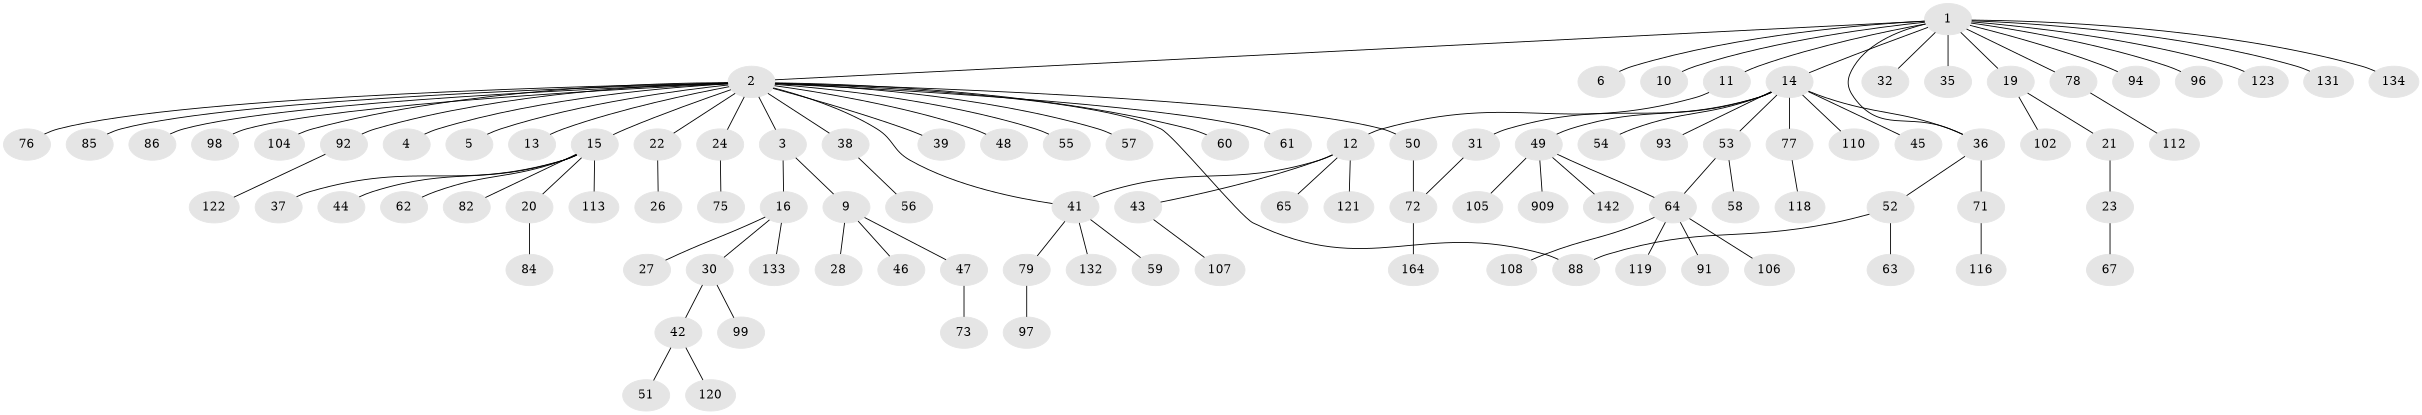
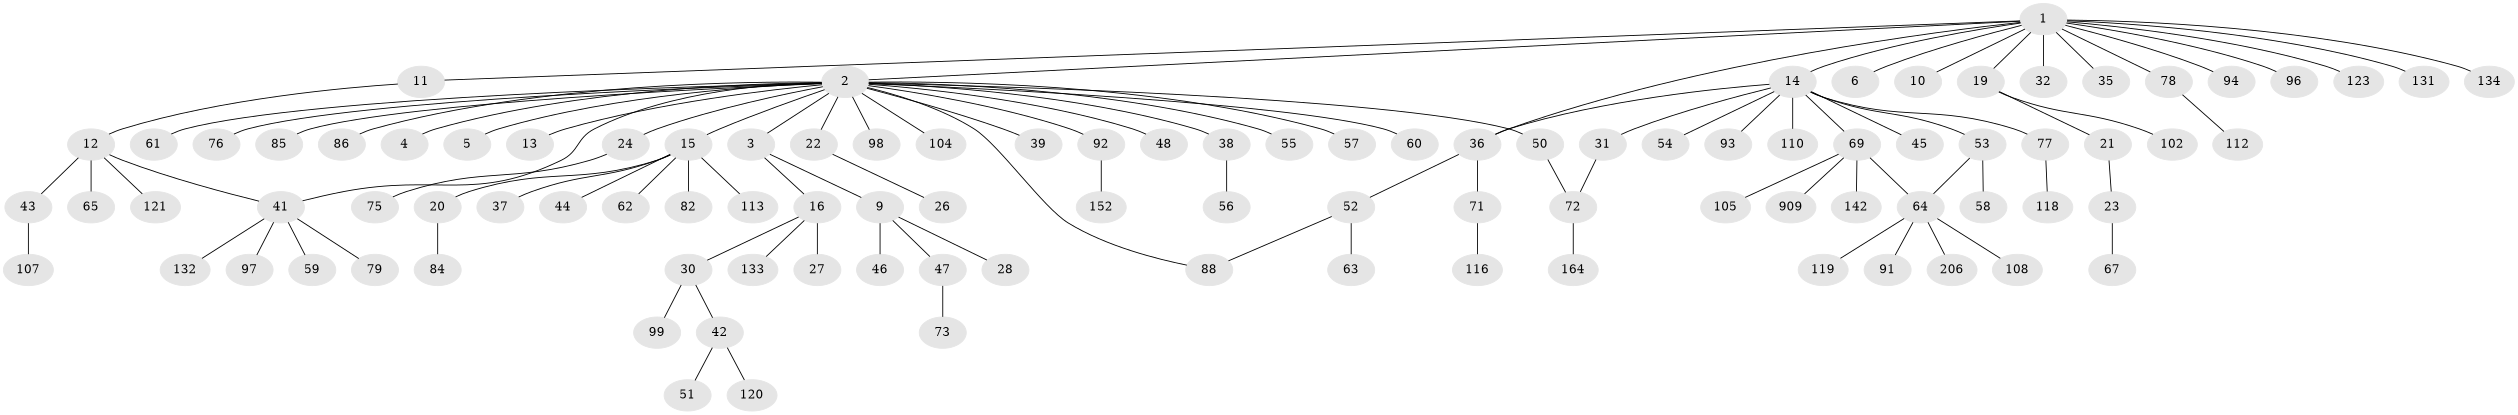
node "49": label "49" -> "69"
node "122": label "122" -> "152"
node "106": label "106" -> "206"
edge "79" -- "97": now "41" -- "97"
